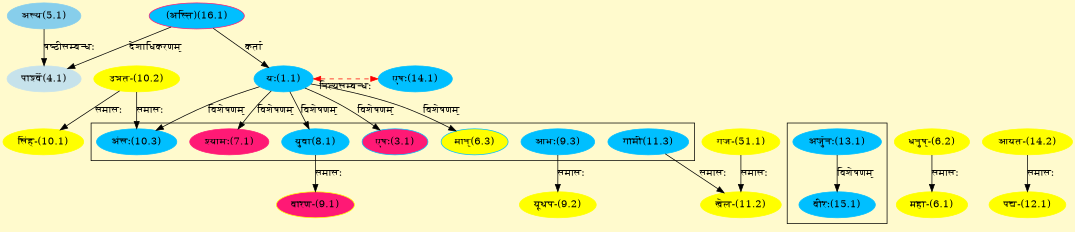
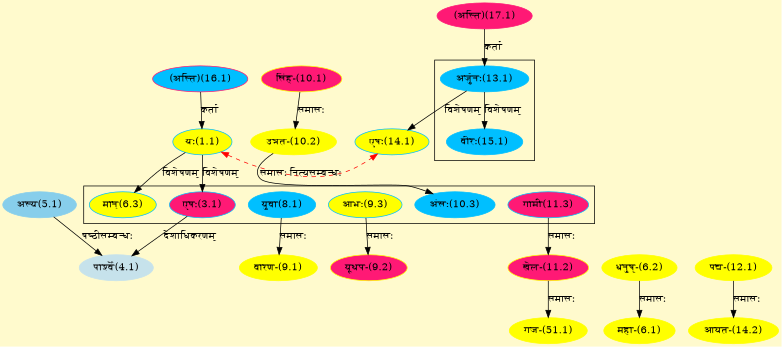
node "(अस्ति)(17.1)": added
edge "(अस्ति)(16.1)" -> "पार्श्वे(4.1)": now "एषः(3.1)" -> "पार्श्वे(4.1)"
node "यः(1.1)": fillcolor #00bfff -> #ffff00
node "एषः(14.1)": fillcolor #00bfff -> #ffff00
edge "यः(1.1)" -> "अंसः(10.3)": removed, label "विशेषणम्"
edge "यः(1.1)" -> "युवा(8.1)": removed, label "विशेषणम्"
edge "उन्नत-(10.2)" -> "सिंह-(10.1)": reversed
edge "अर्जुनः(13.1)" -> "एषः(14.1)": added, label "विशेषणम्"
node "सिंह-(10.1)": fillcolor #ffff00 -> #ff1975
node "श्यामः(7.1)": removed
node "आभः(9.3)": fillcolor #00bfff -> #ffff00
node "गामी(11.3)": fillcolor #00bfff -> #ff1975
edge "गज-(51.1)" -> "खेल-(11.2)": reversed
edge "आयत-(14.2)" -> "पद्म-(12.1)": reversed
node "वारण-(9.1)": fillcolor #ff1975 -> #ffff00
node "यूथप-(9.2)": fillcolor #ffff00 -> #ff1975
node "खेल-(11.2)": fillcolor #ffff00 -> #ff1975
